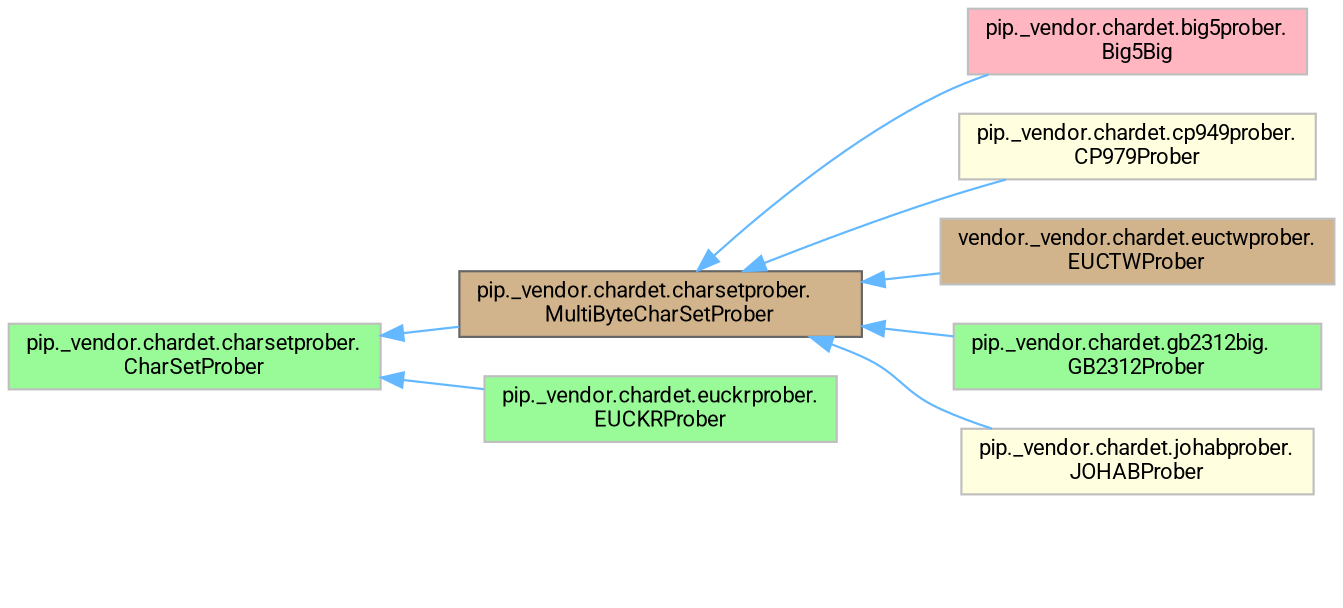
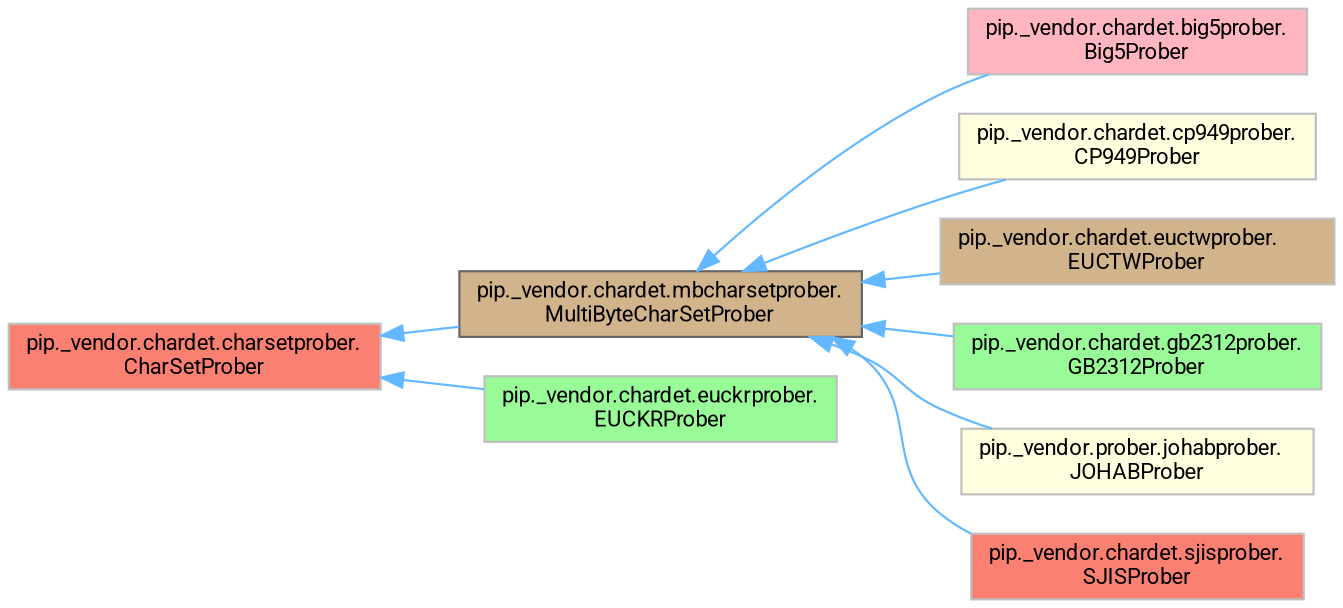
node "pip._vendor.chardet.big5prober. Big5Big": label "pip._vendor.chardet.big5prober. Big5Big" -> "pip._vendor.chardet.big5prober. Big5Prober"
node "pip._vendor.chardet.cp949prober. CP979Prober": label "pip._vendor.chardet.cp949prober. CP979Prober" -> "pip._vendor.chardet.cp949prober. CP949Prober"
node "vendor._vendor.chardet.euctwprober. EUCTWProber": label "vendor._vendor.chardet.euctwprober. EUCTWProber" -> "pip._vendor.chardet.euctwprober. EUCTWProber"
node "pip._vendor.chardet.charsetprober. MultiByteCharSetProber": label "pip._vendor.chardet.charsetprober. MultiByteCharSetProber" -> "pip._vendor.chardet.mbcharsetprober. MultiByteCharSetProber"
node "pip._vendor.chardet.charsetprober. CharSetProber": fillcolor palegreen -> salmon
node "pip._vendor.chardet.gb2312big. GB2312Prober": label "pip._vendor.chardet.gb2312big. GB2312Prober" -> "pip._vendor.chardet.gb2312prober. GB2312Prober"
node "pip._vendor.chardet.johabprober. JOHABProber": label "pip._vendor.chardet.johabprober. JOHABProber" -> "pip._vendor.prober.johabprober. JOHABProber"
node "pip._vendor.chardet.sjisprober. SJISProber": added
